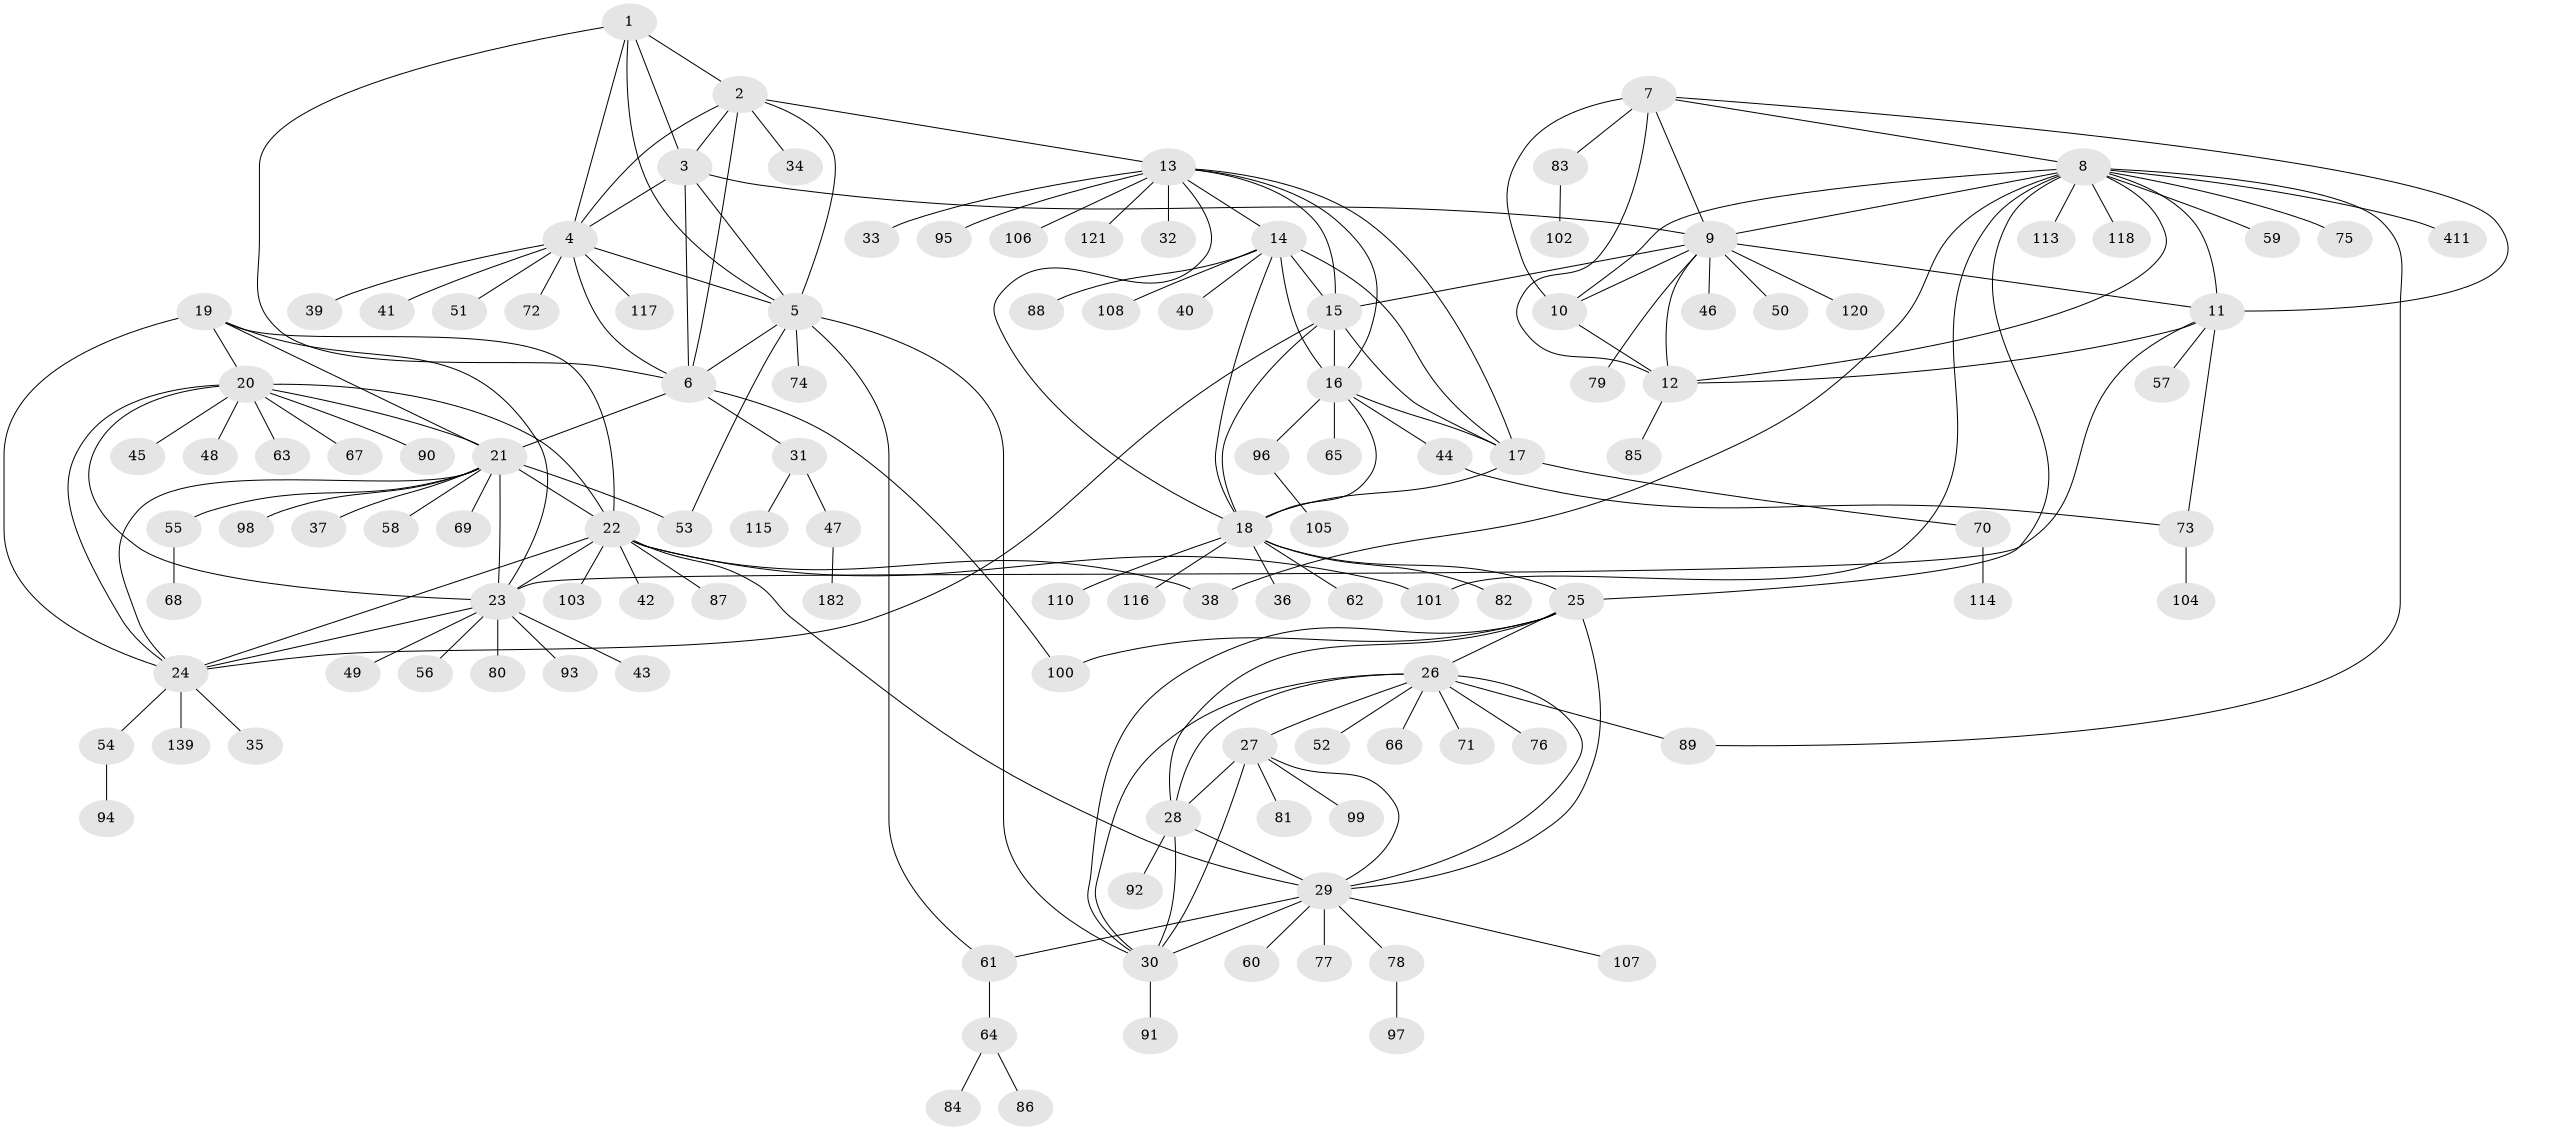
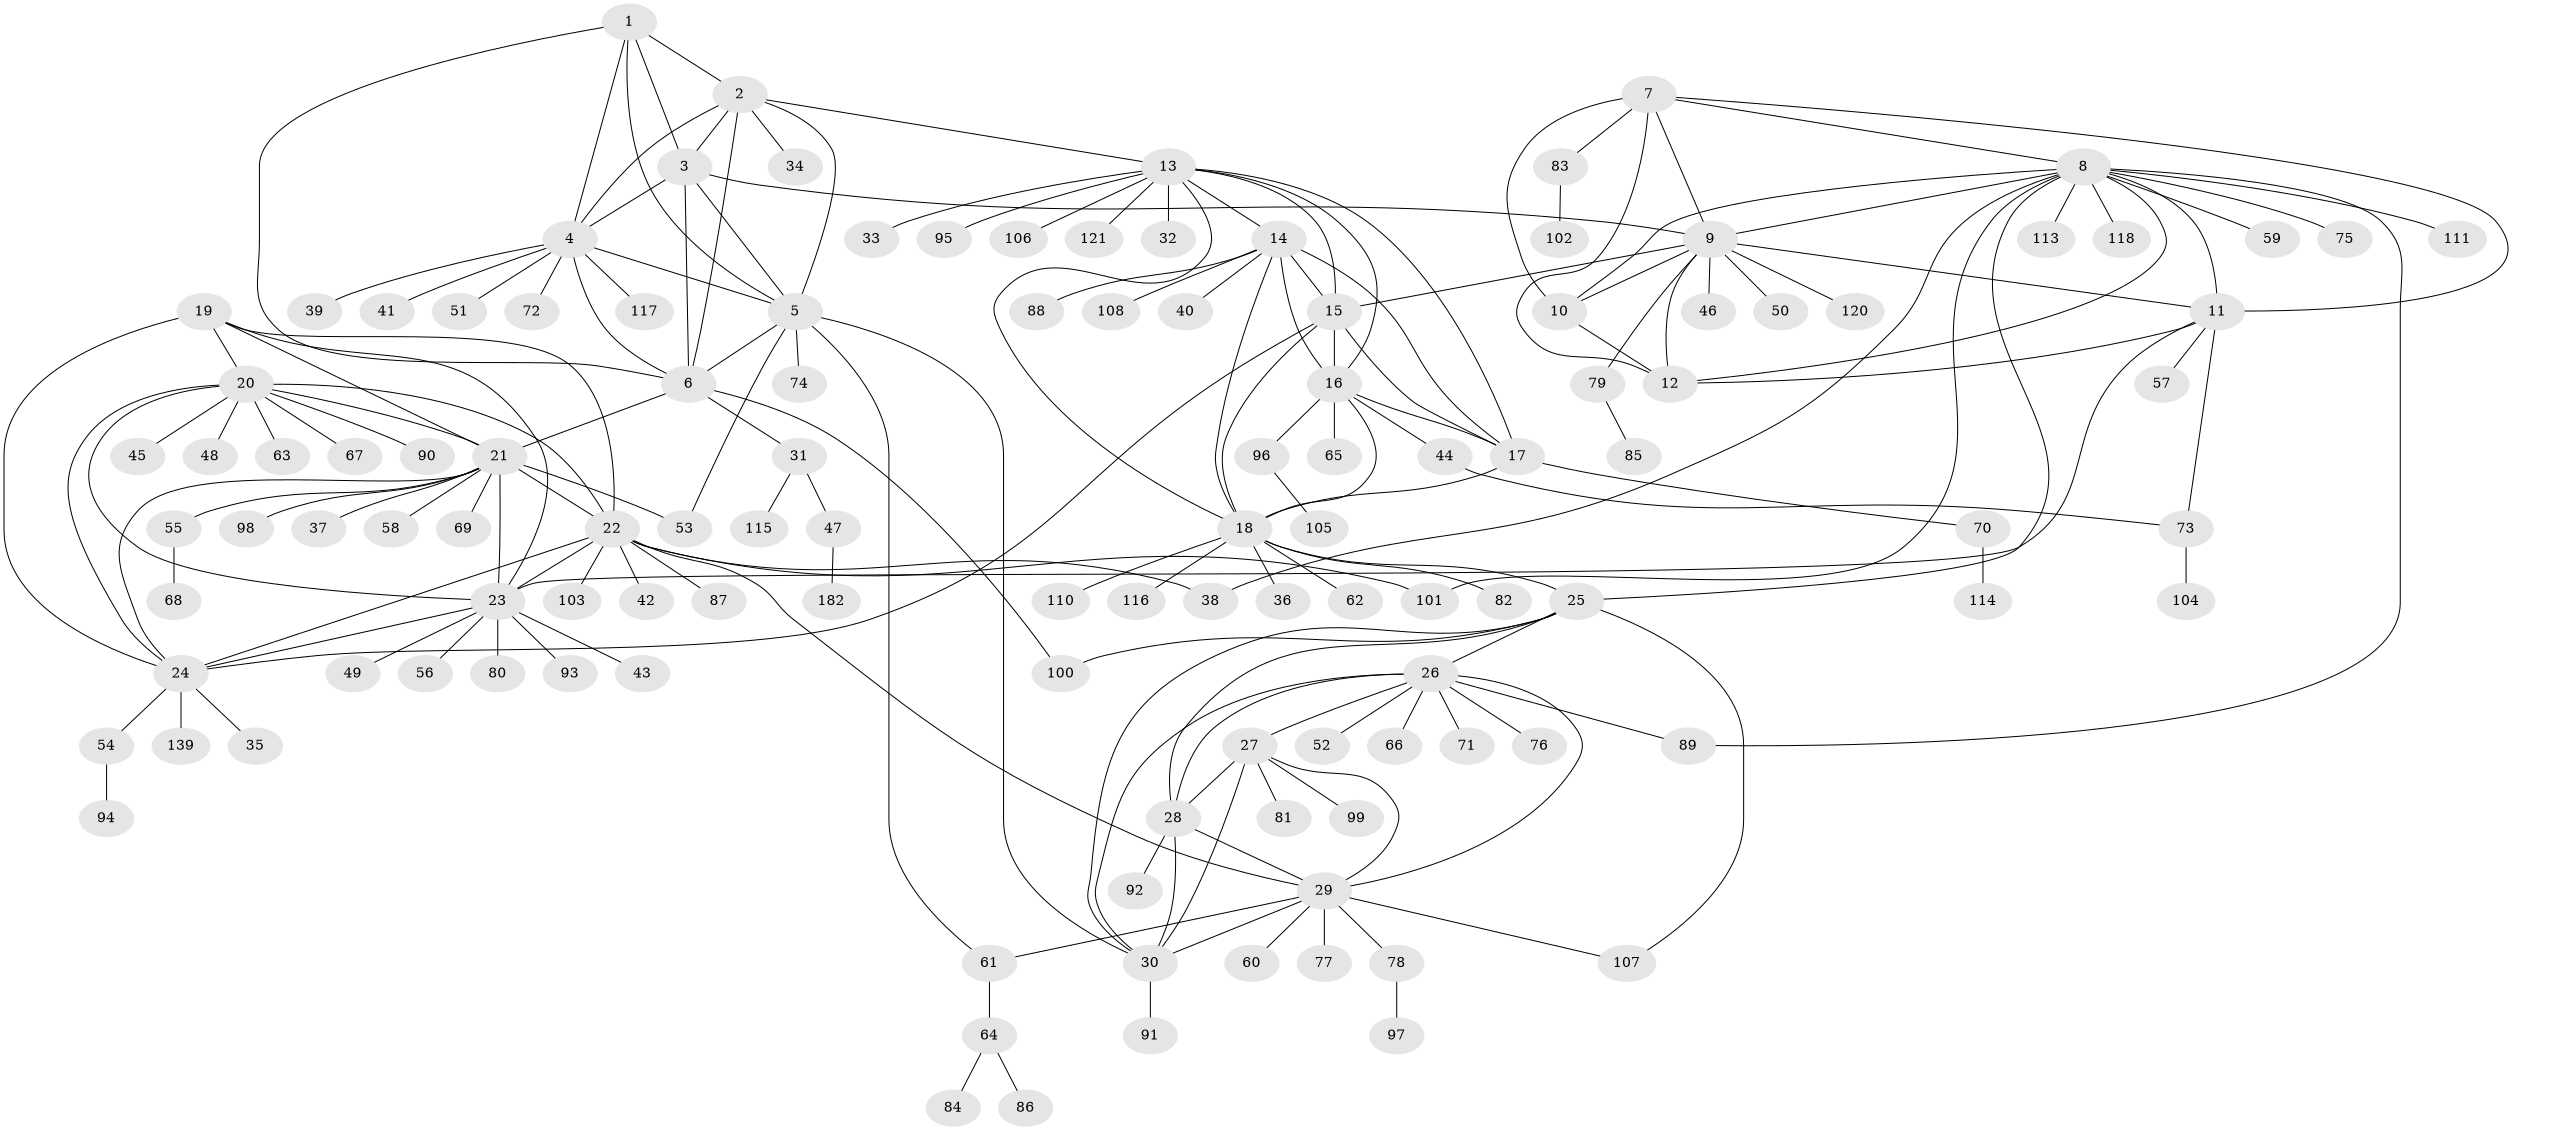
node "411": label "411" -> "111"
edge "12" -- "85": now "79" -- "85"
edge "25" -- "29": now "25" -- "107"
